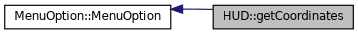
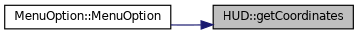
edge "HUD::getCoordinates" -> "MenuOption::MenuOption": reversed
